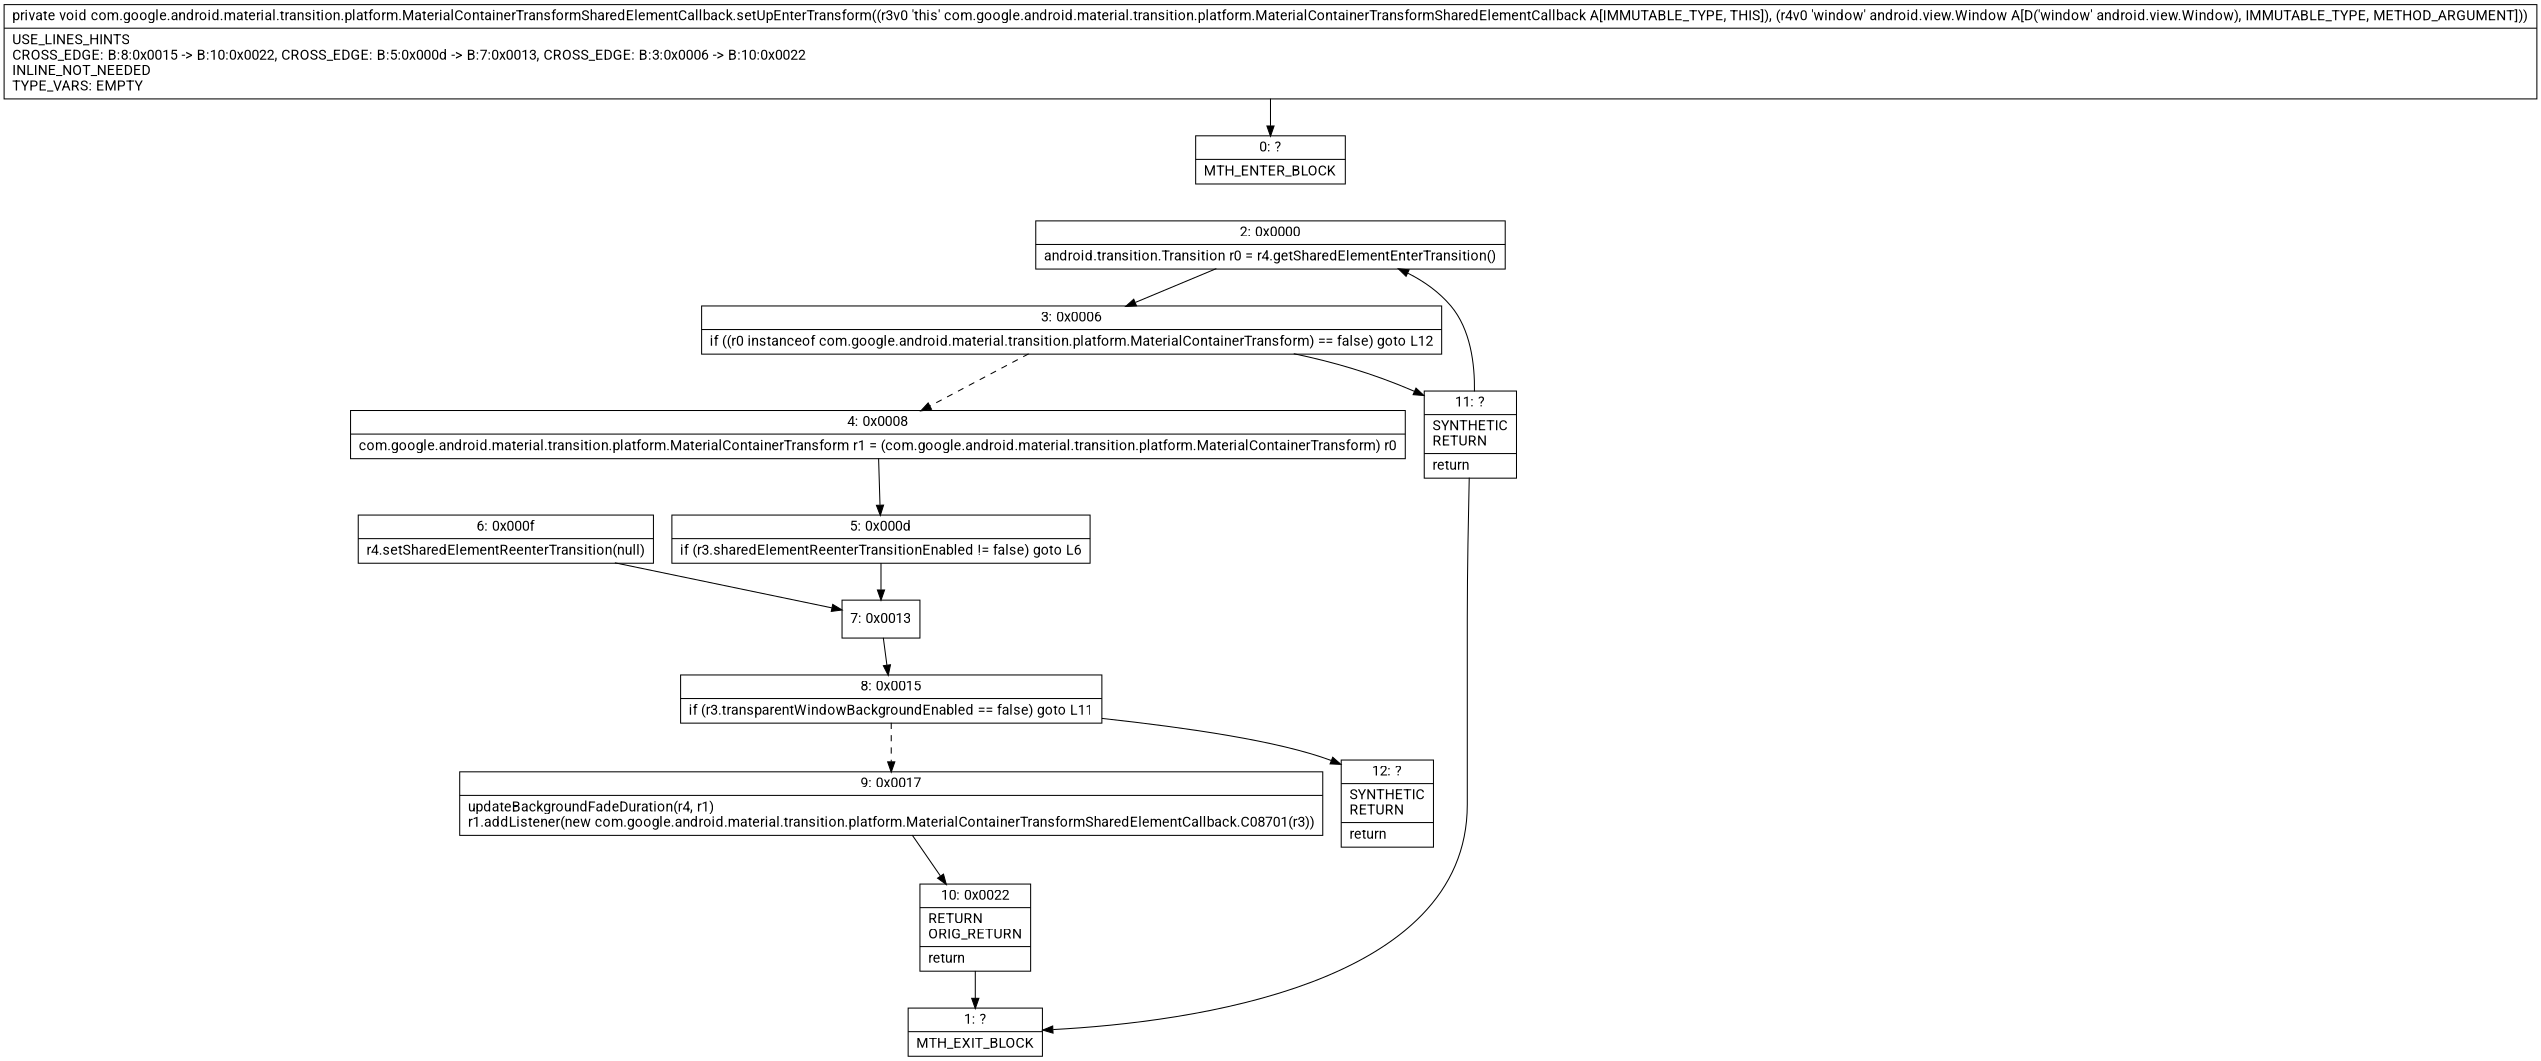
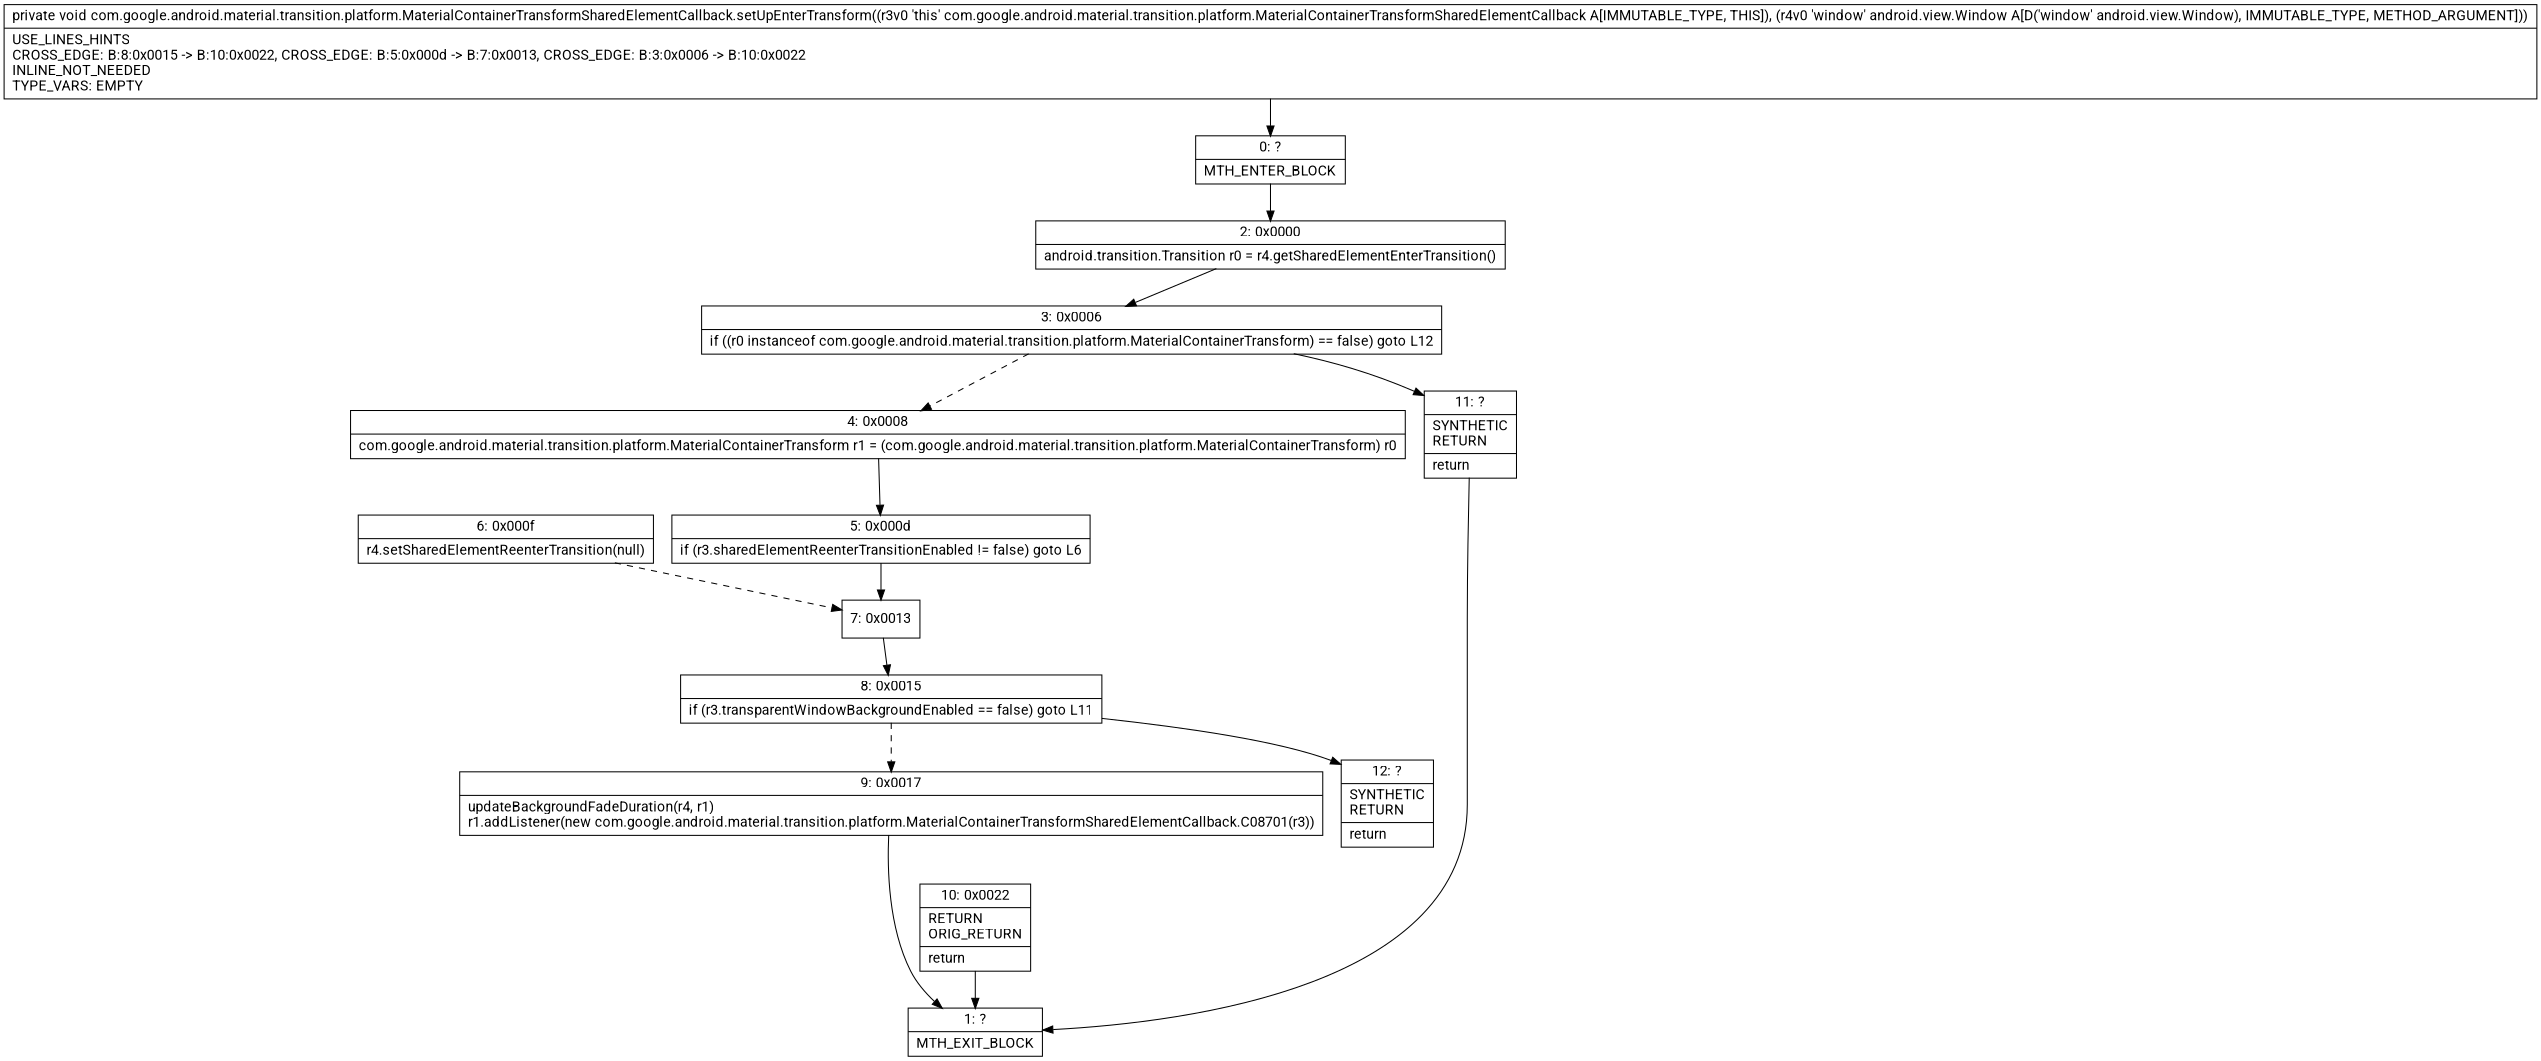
edge "11: ?" -> "2: 0x0000": now "0: ?" -> "2: 0x0000"
edge "6: 0x000f" -> "7: 0x0013": style solid -> dashed
edge "9: 0x0017" -> "10: 0x0022": now "9: 0x0017" -> "1: ?"
